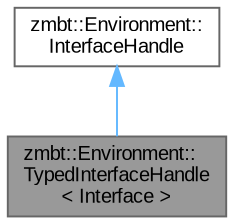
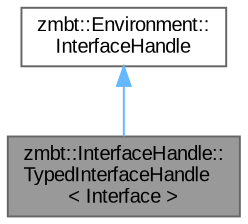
node "zmbt::Environment:: TypedInterfaceHandle < Interface >": label "zmbt::Environment:: TypedInterfaceHandle < Interface >" -> "zmbt::InterfaceHandle:: TypedInterfaceHandle < Interface >"
